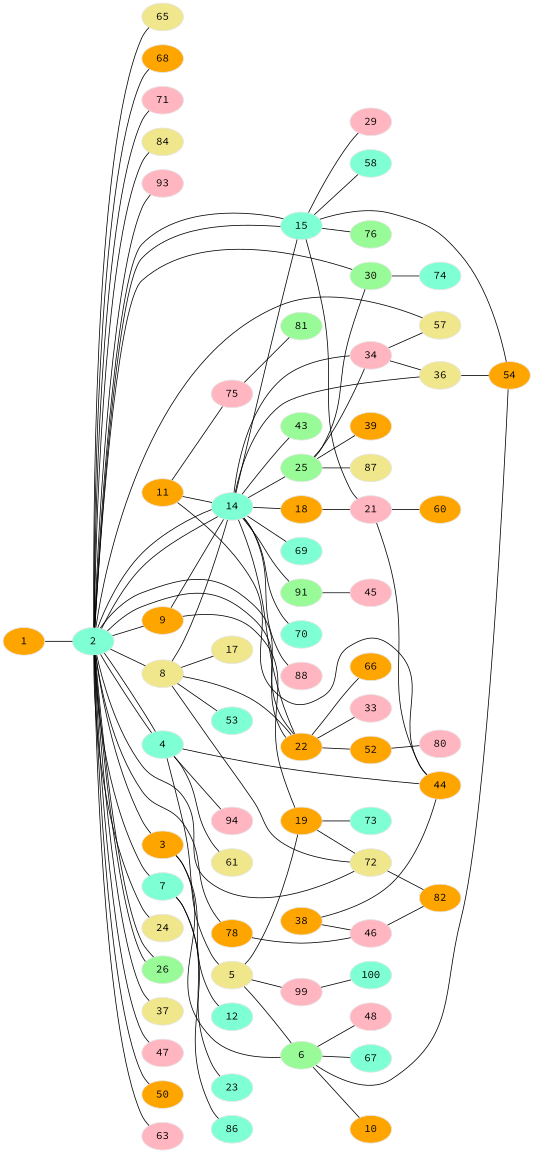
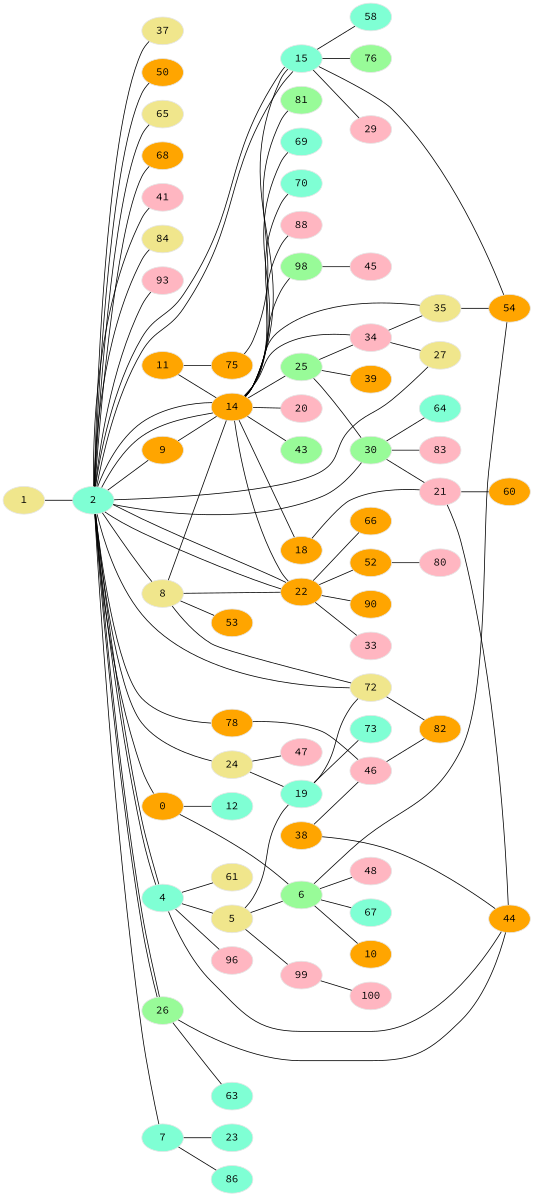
node "71": label "71" -> "41"
node "74": label "74" -> "64"
node "57": label "57" -> "27"
edge "15" -- "21": now "30" -- "21"
node "36": label "36" -> "35"
node "75": fillcolor lightpink -> orange
node "20": added
node "83": added
node "87": removed
node "14": fillcolor aquamarine -> orange
node "91": label "91" -> "98"
node "90": added
edge "9" -- "19": now "24" -- "19"
node "1": fillcolor orange -> khaki
node "17": removed
edge "11" -- "44": now "26" -- "44"
node "53": fillcolor aquamarine -> orange
node "94": label "94" -> "96"
node "19": fillcolor orange -> aquamarine
node "3": label "3" -> "0"
edge "2" -- "47": now "24" -- "47"
edge "2" -- "63": now "26" -- "63"
node "100": fillcolor aquamarine -> lightpink
node "63": fillcolor lightpink -> aquamarine
